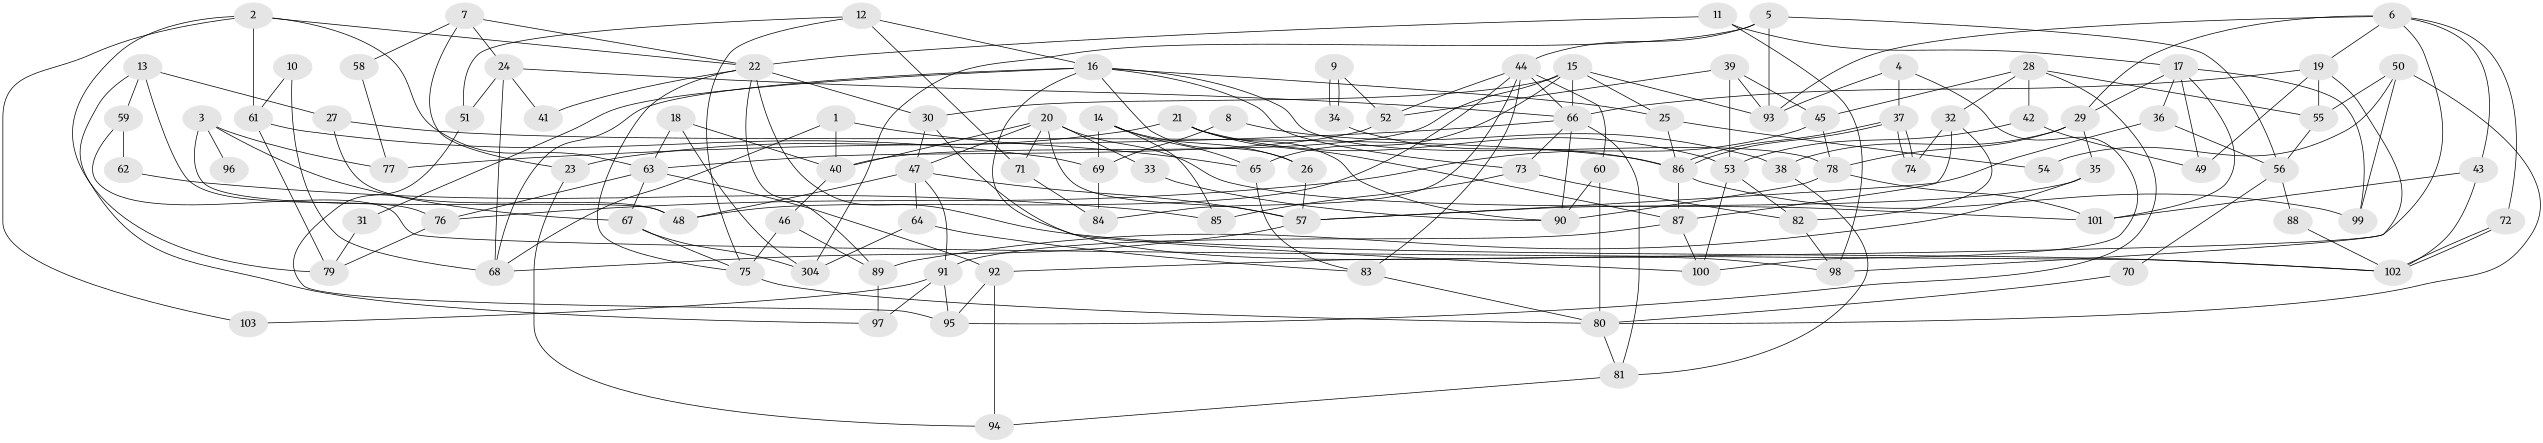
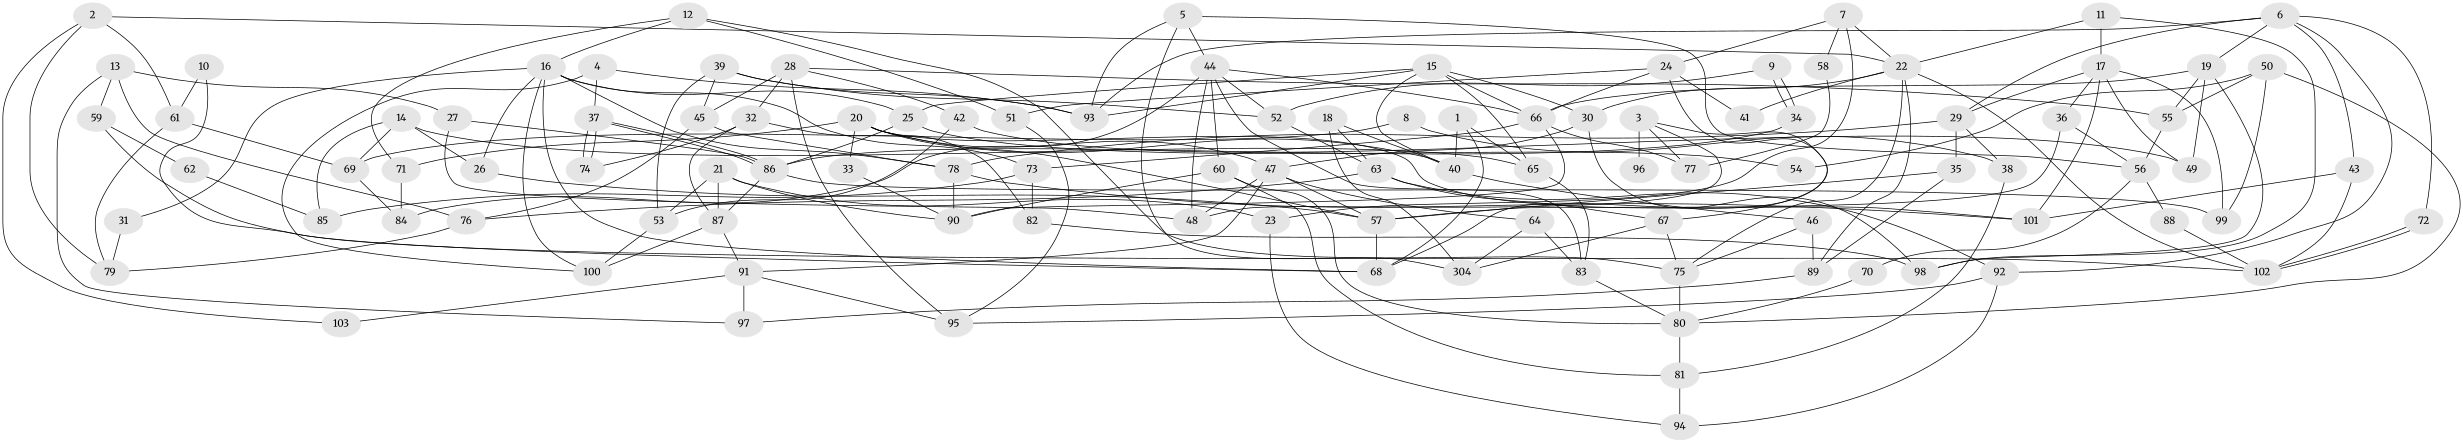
edge "2" -- "63": removed
edge "53" -- "82": removed
edge "66" -- "81": now "60" -- "81"
